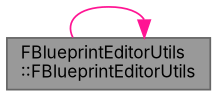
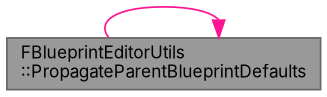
node "FBlueprintEditorUtils ::FBlueprintEditorUtils": label "FBlueprintEditorUtils ::FBlueprintEditorUtils" -> "FBlueprintEditorUtils ::PropagateParentBlueprintDefaults"
